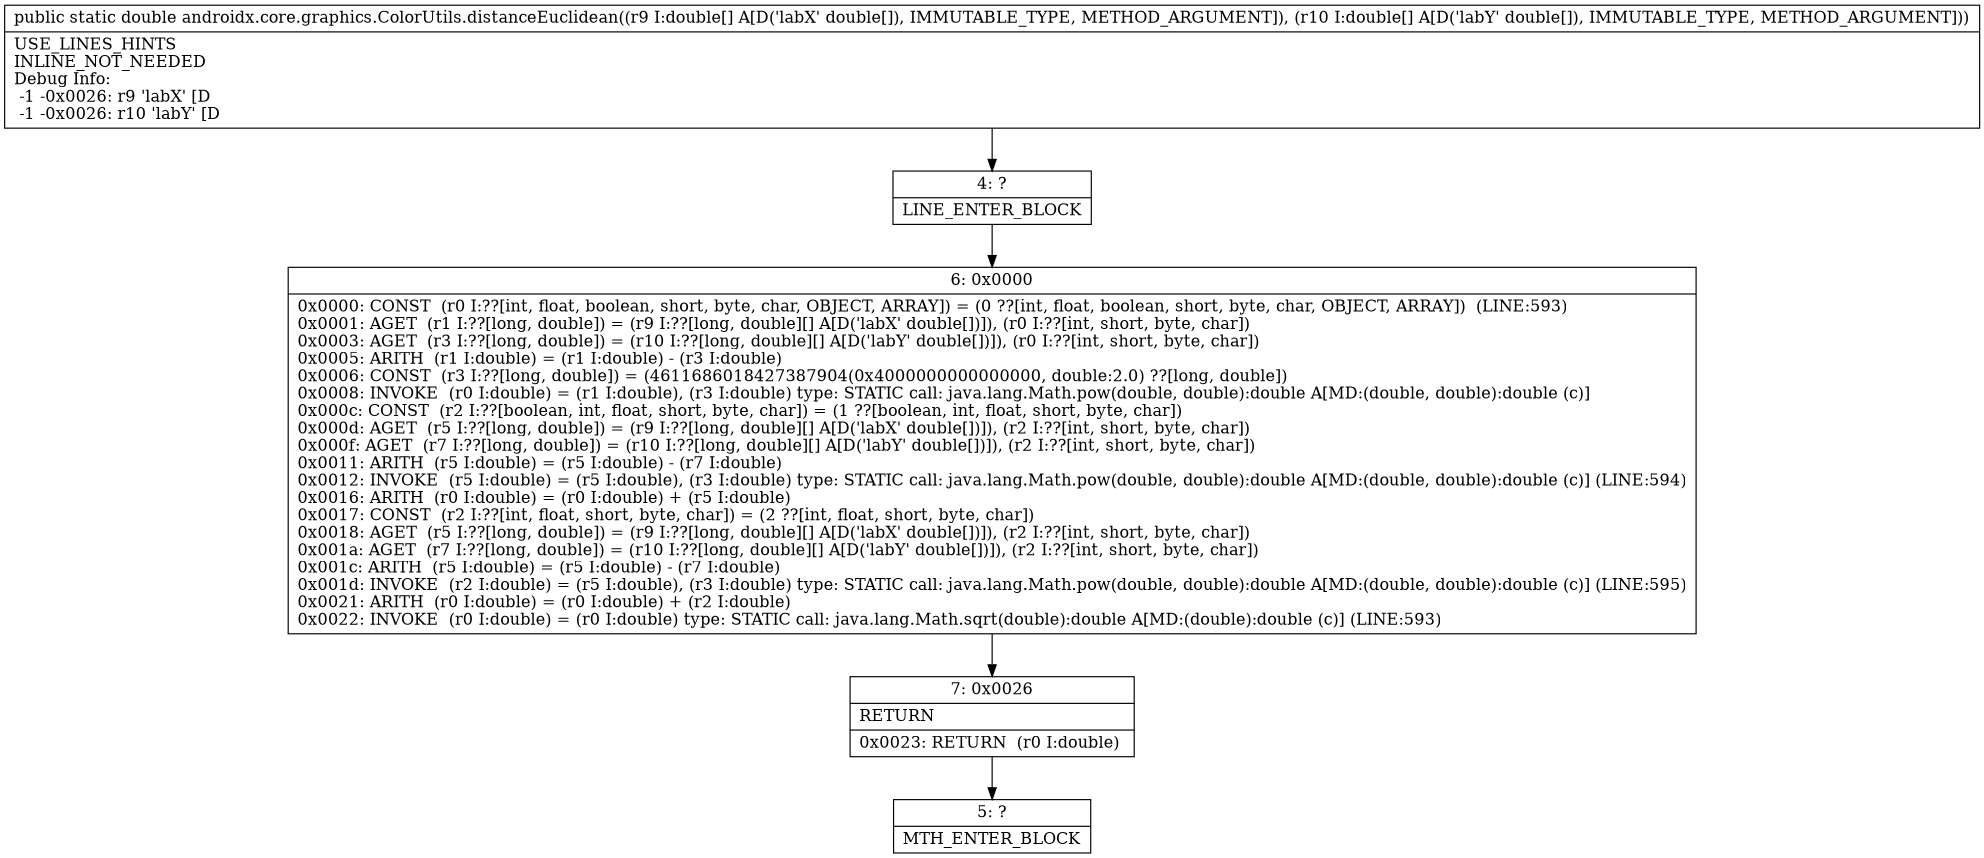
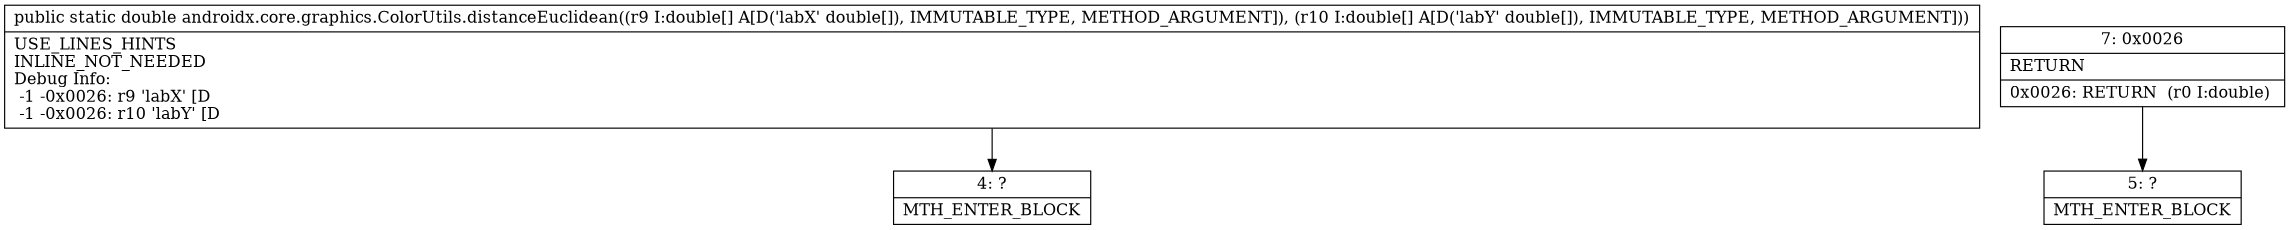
node "4: ?": text "LINE_ENTER_BLOCK" -> "MTH_ENTER_BLOCK"
node "6: 0x0000": removed
node "7: 0x0026": text "0x0023: RETURN  (r0 I:double)" -> "0x0026: RETURN  (r0 I:double)"
